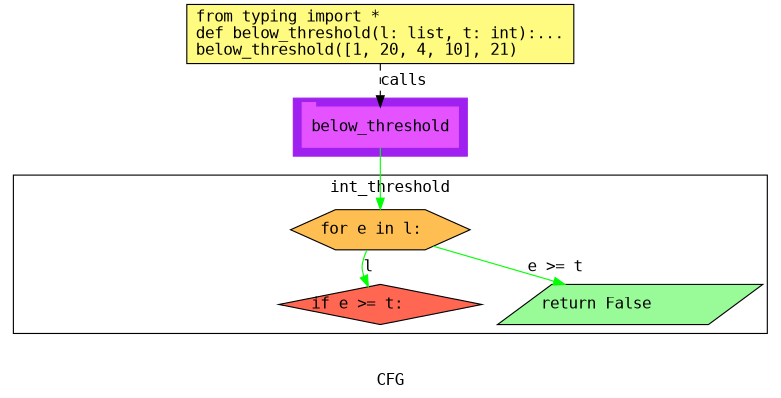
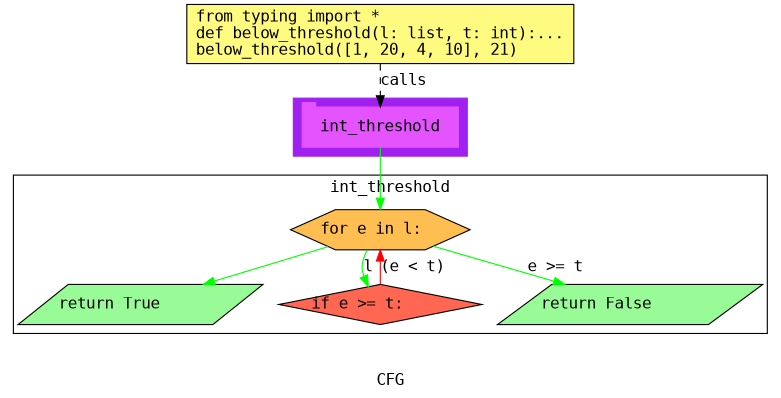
node "below_threshold": label "below_threshold" -> "int_threshold"
edge "if e >= t:" -> "for e in l:": added, label "(e < t)"
node "return True": added
